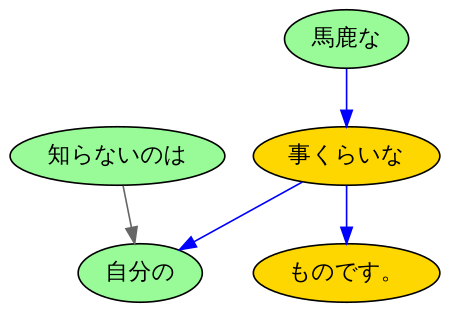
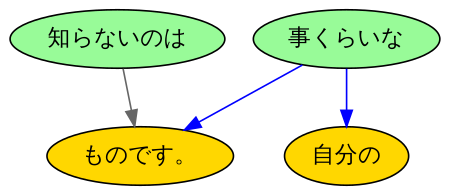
node "馬鹿な": removed
node "事くらいな": fillcolor gold -> palegreen
edge "知らないのは" -> "自分の": now "知らないのは" -> "ものです。"
node "自分の": fillcolor palegreen -> gold
